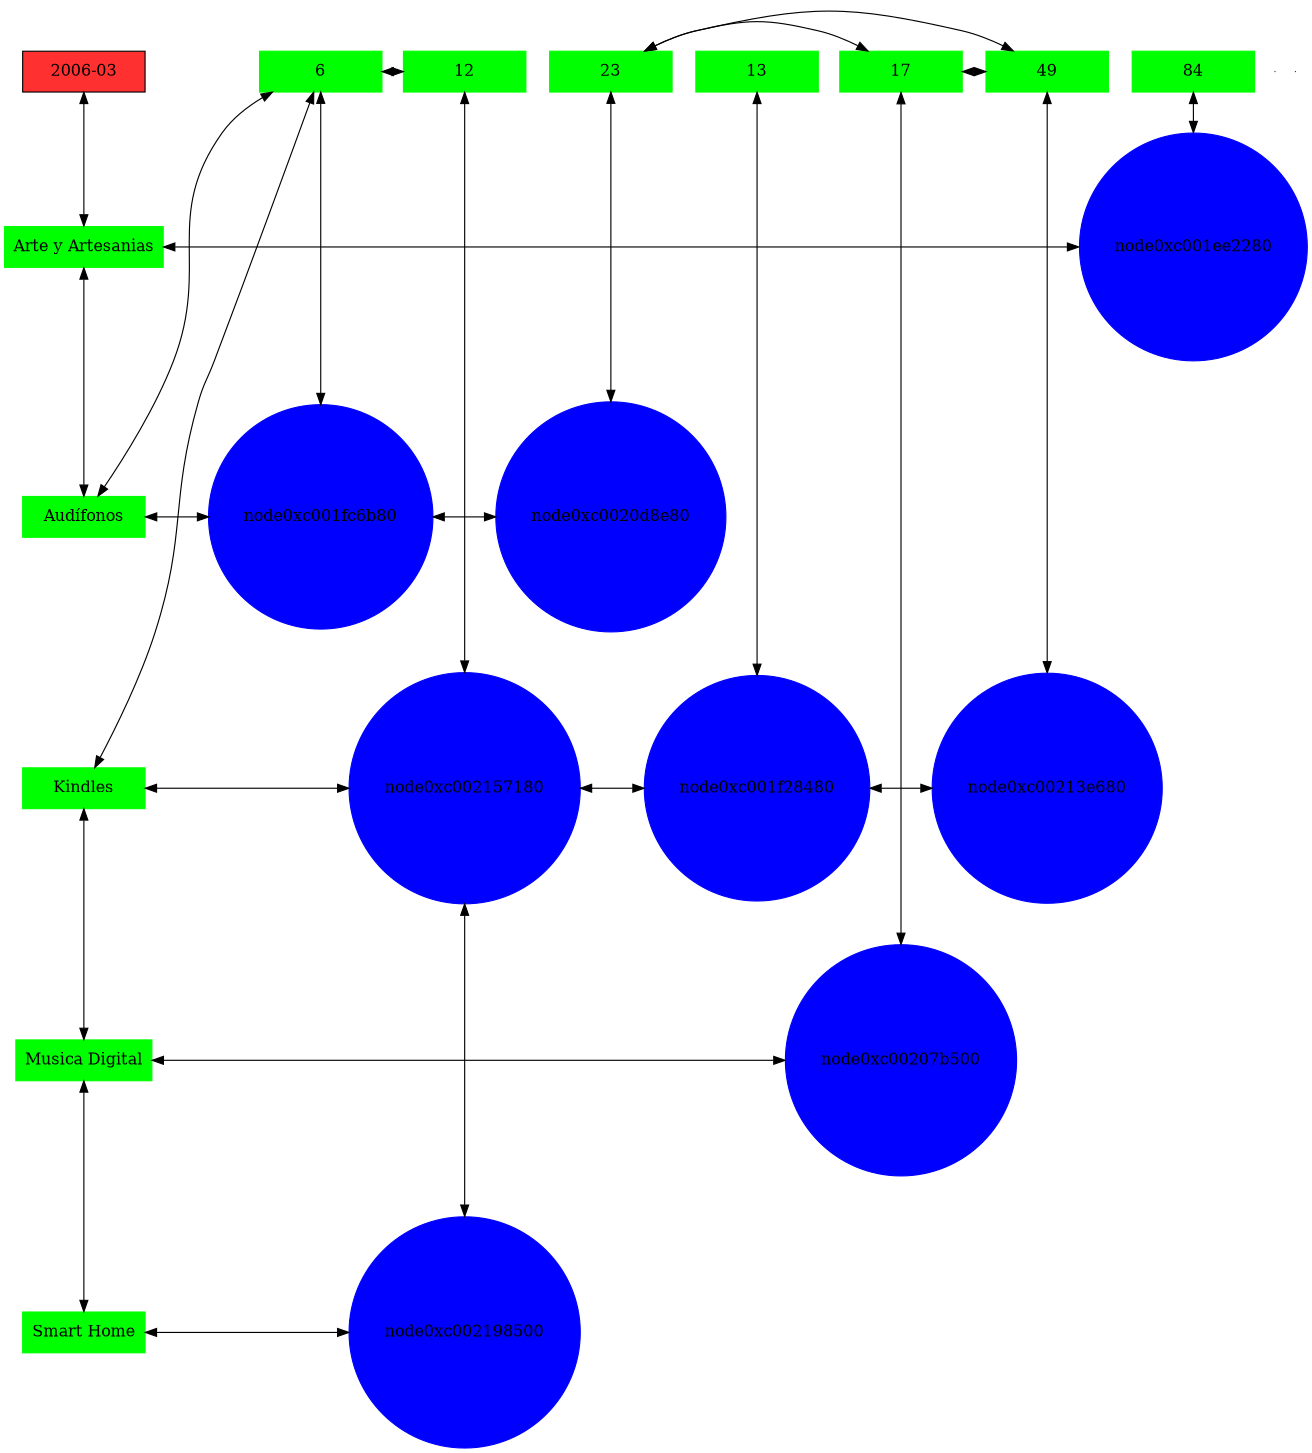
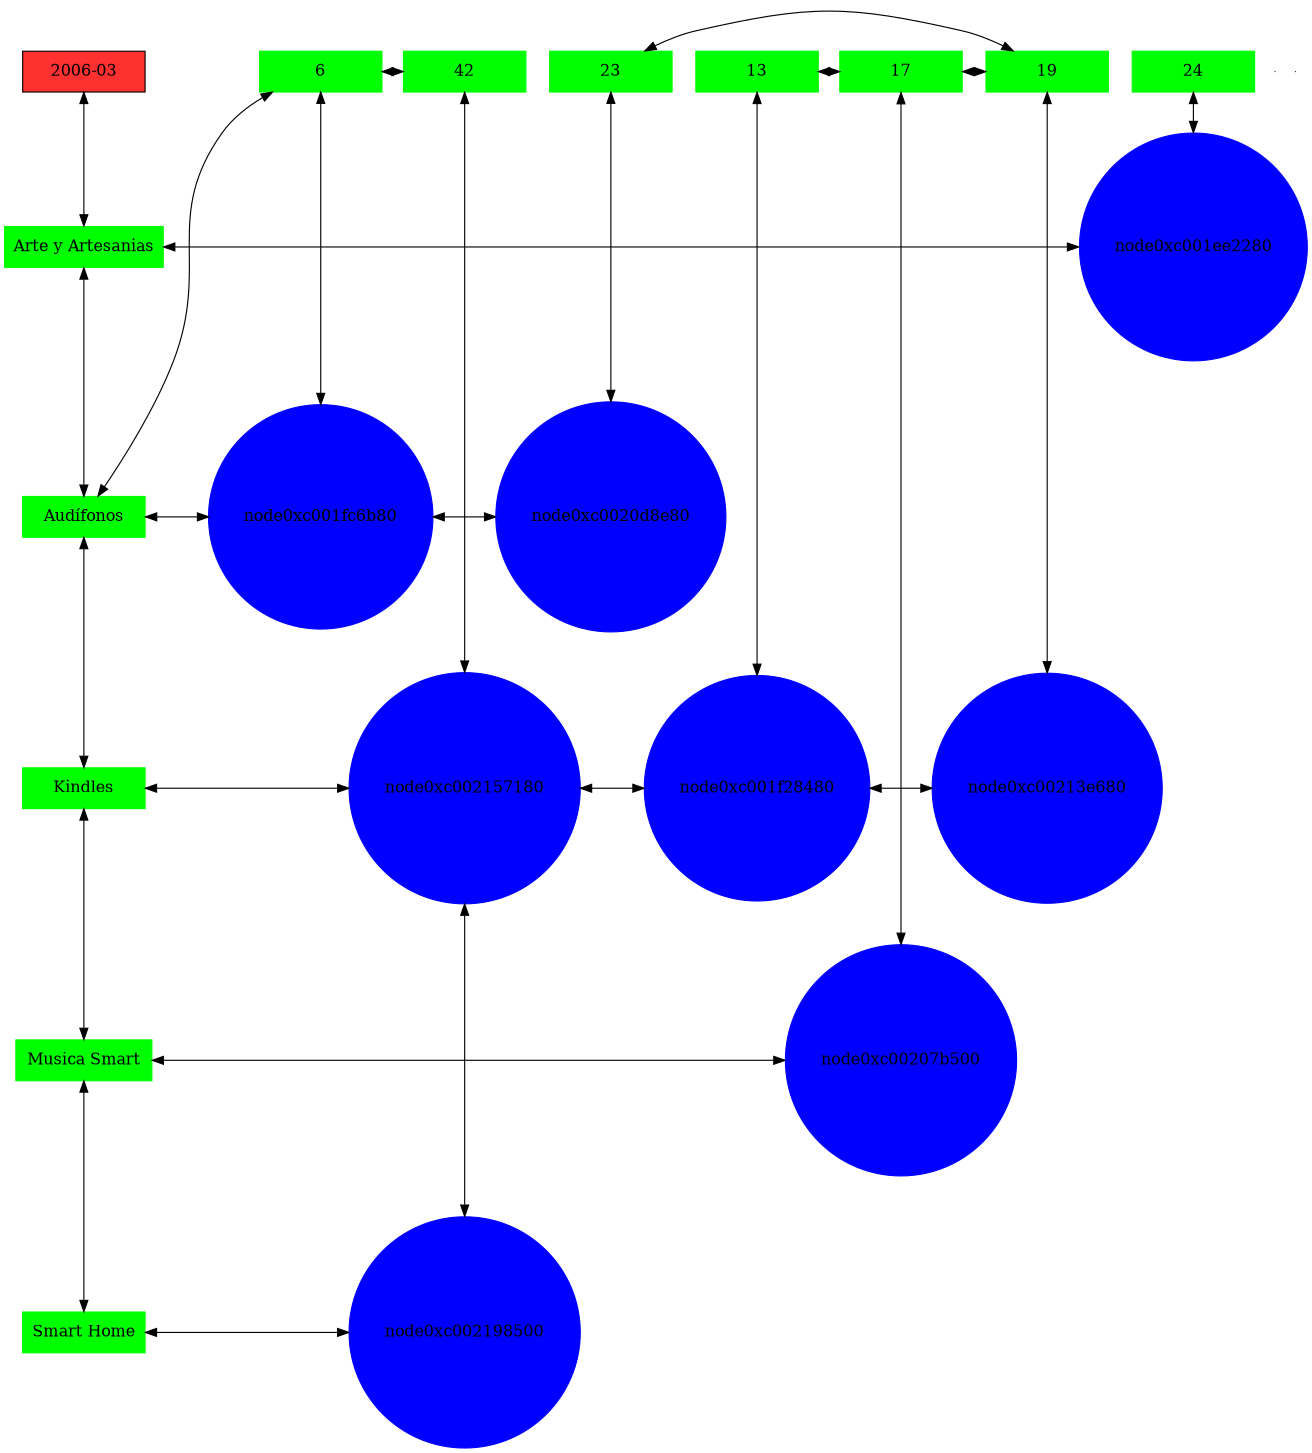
edge "23" -- "17": now "13" -- "17"
node "12": label "12" -> "42"
node "49": label "49" -> "19"
node "84": label "84" -> "24"
edge "6" -- "Kindles": now "Audífonos" -- "Kindles"
node "Musica Digital": label "Musica Digital" -> "Musica Smart"
